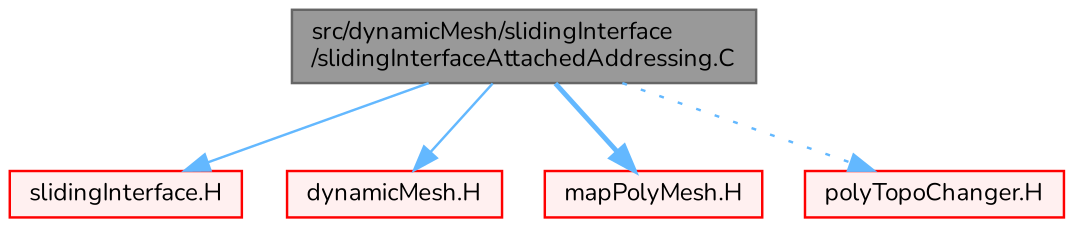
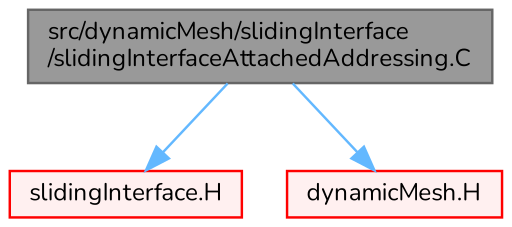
node "mapPolyMesh.H": removed
node "polyTopoChanger.H": removed
